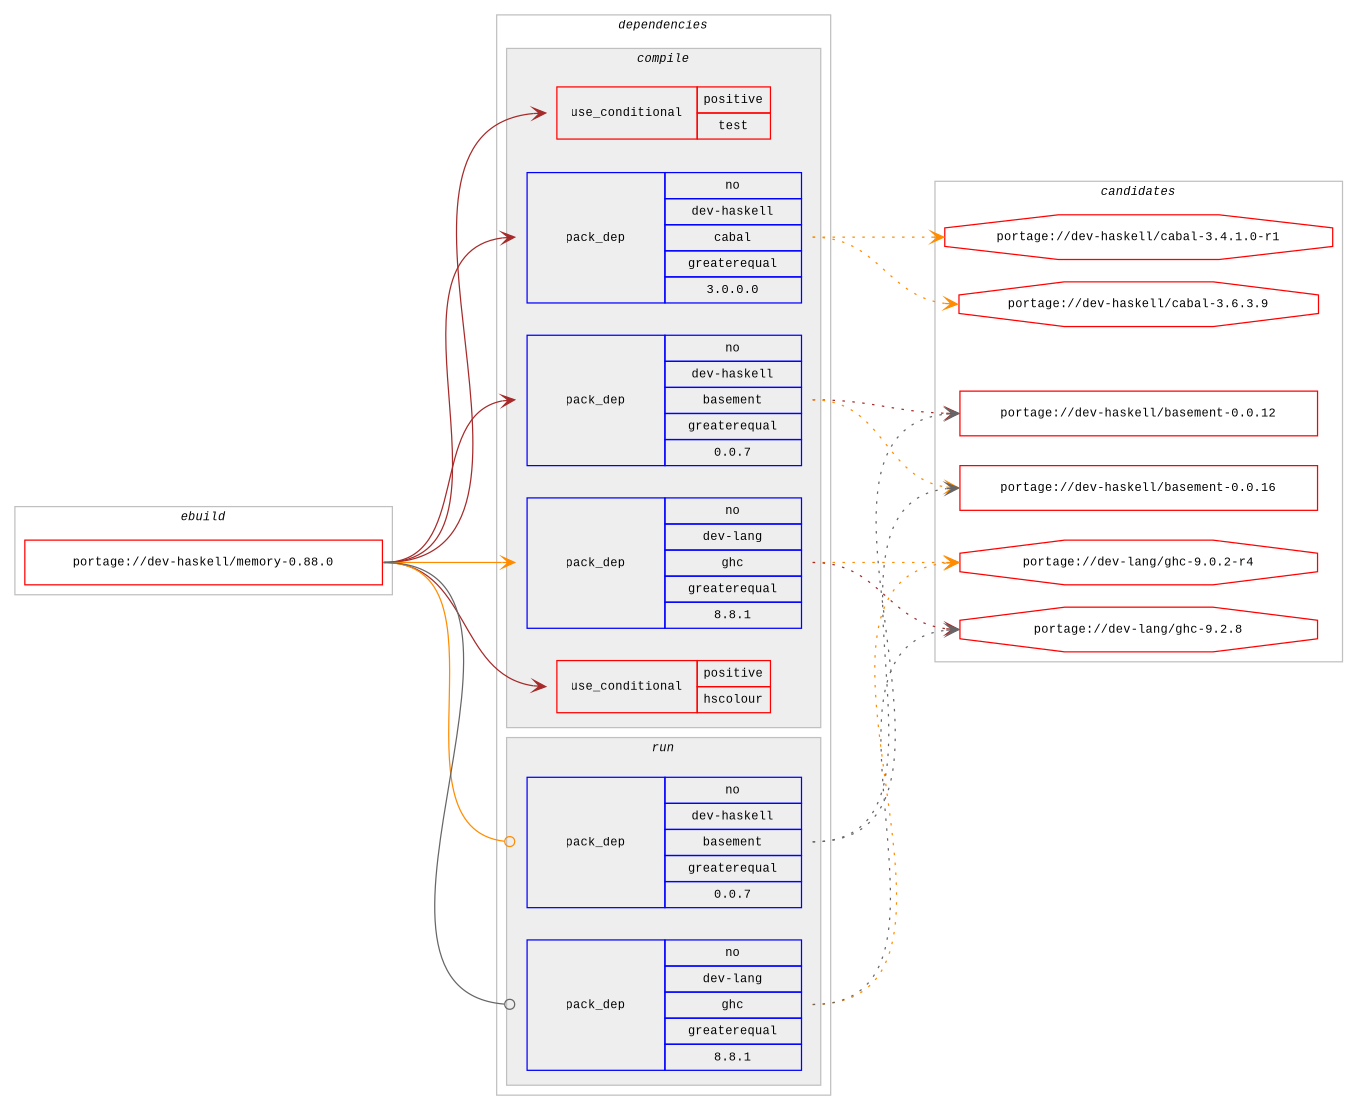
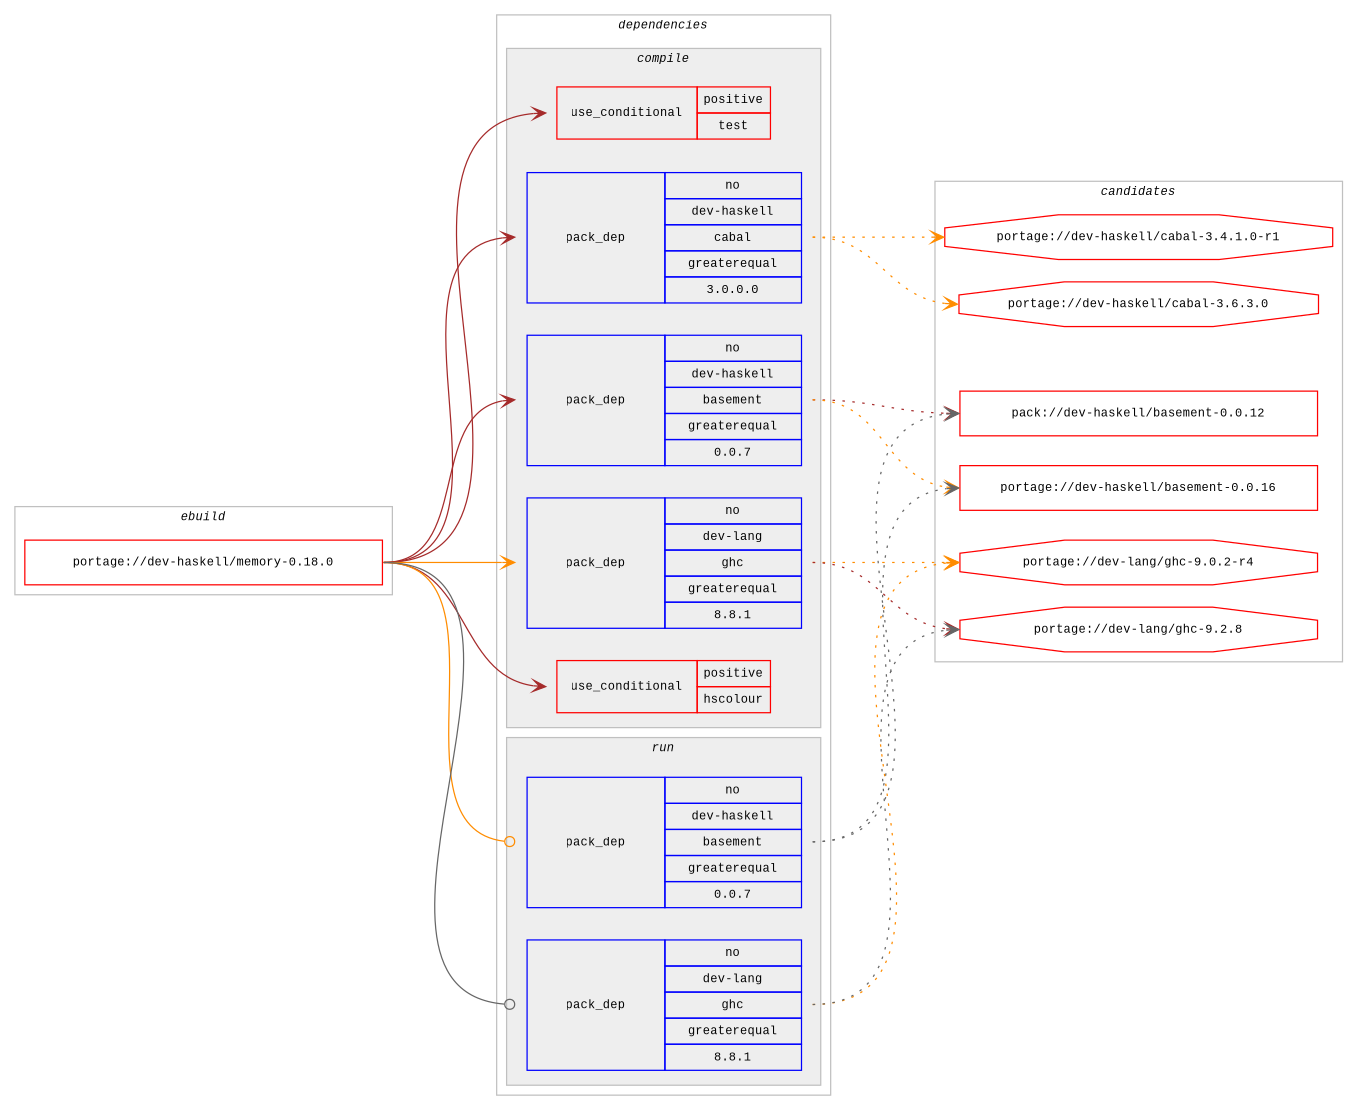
node "portage://dev-haskell/cabal-3.6.3.9": label "portage://dev-haskell/cabal-3.6.3.9" -> "portage://dev-haskell/cabal-3.6.3.0"
node "portage://dev-haskell/basement-0.0.12": label "portage://dev-haskell/basement-0.0.12" -> "pack://dev-haskell/basement-0.0.12"
node "portage://dev-haskell/memory-0.88.0": label "portage://dev-haskell/memory-0.88.0" -> "portage://dev-haskell/memory-0.18.0"
